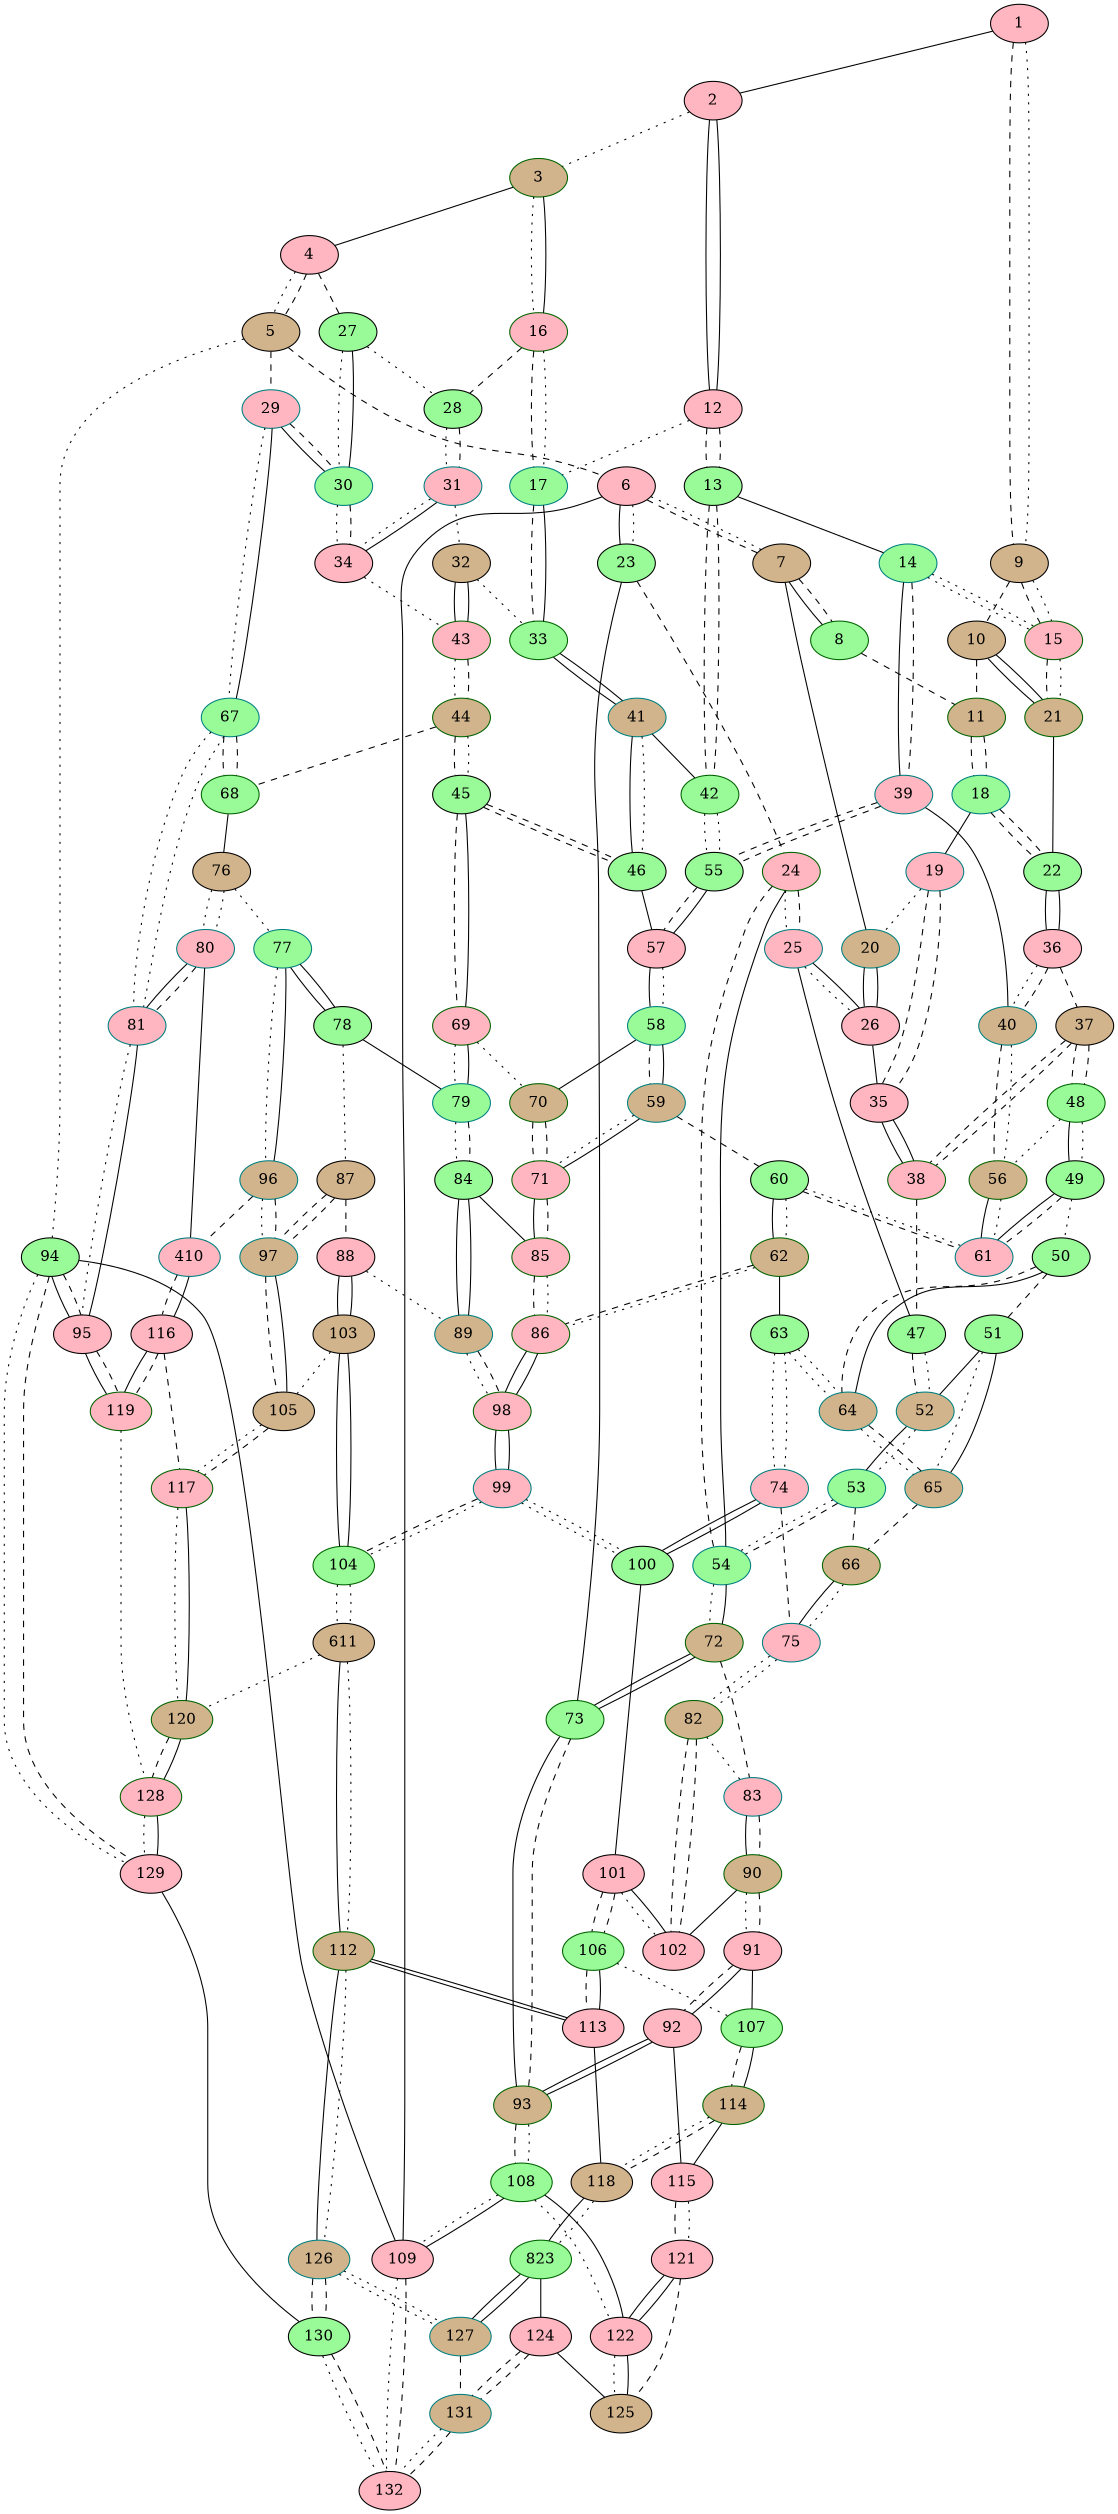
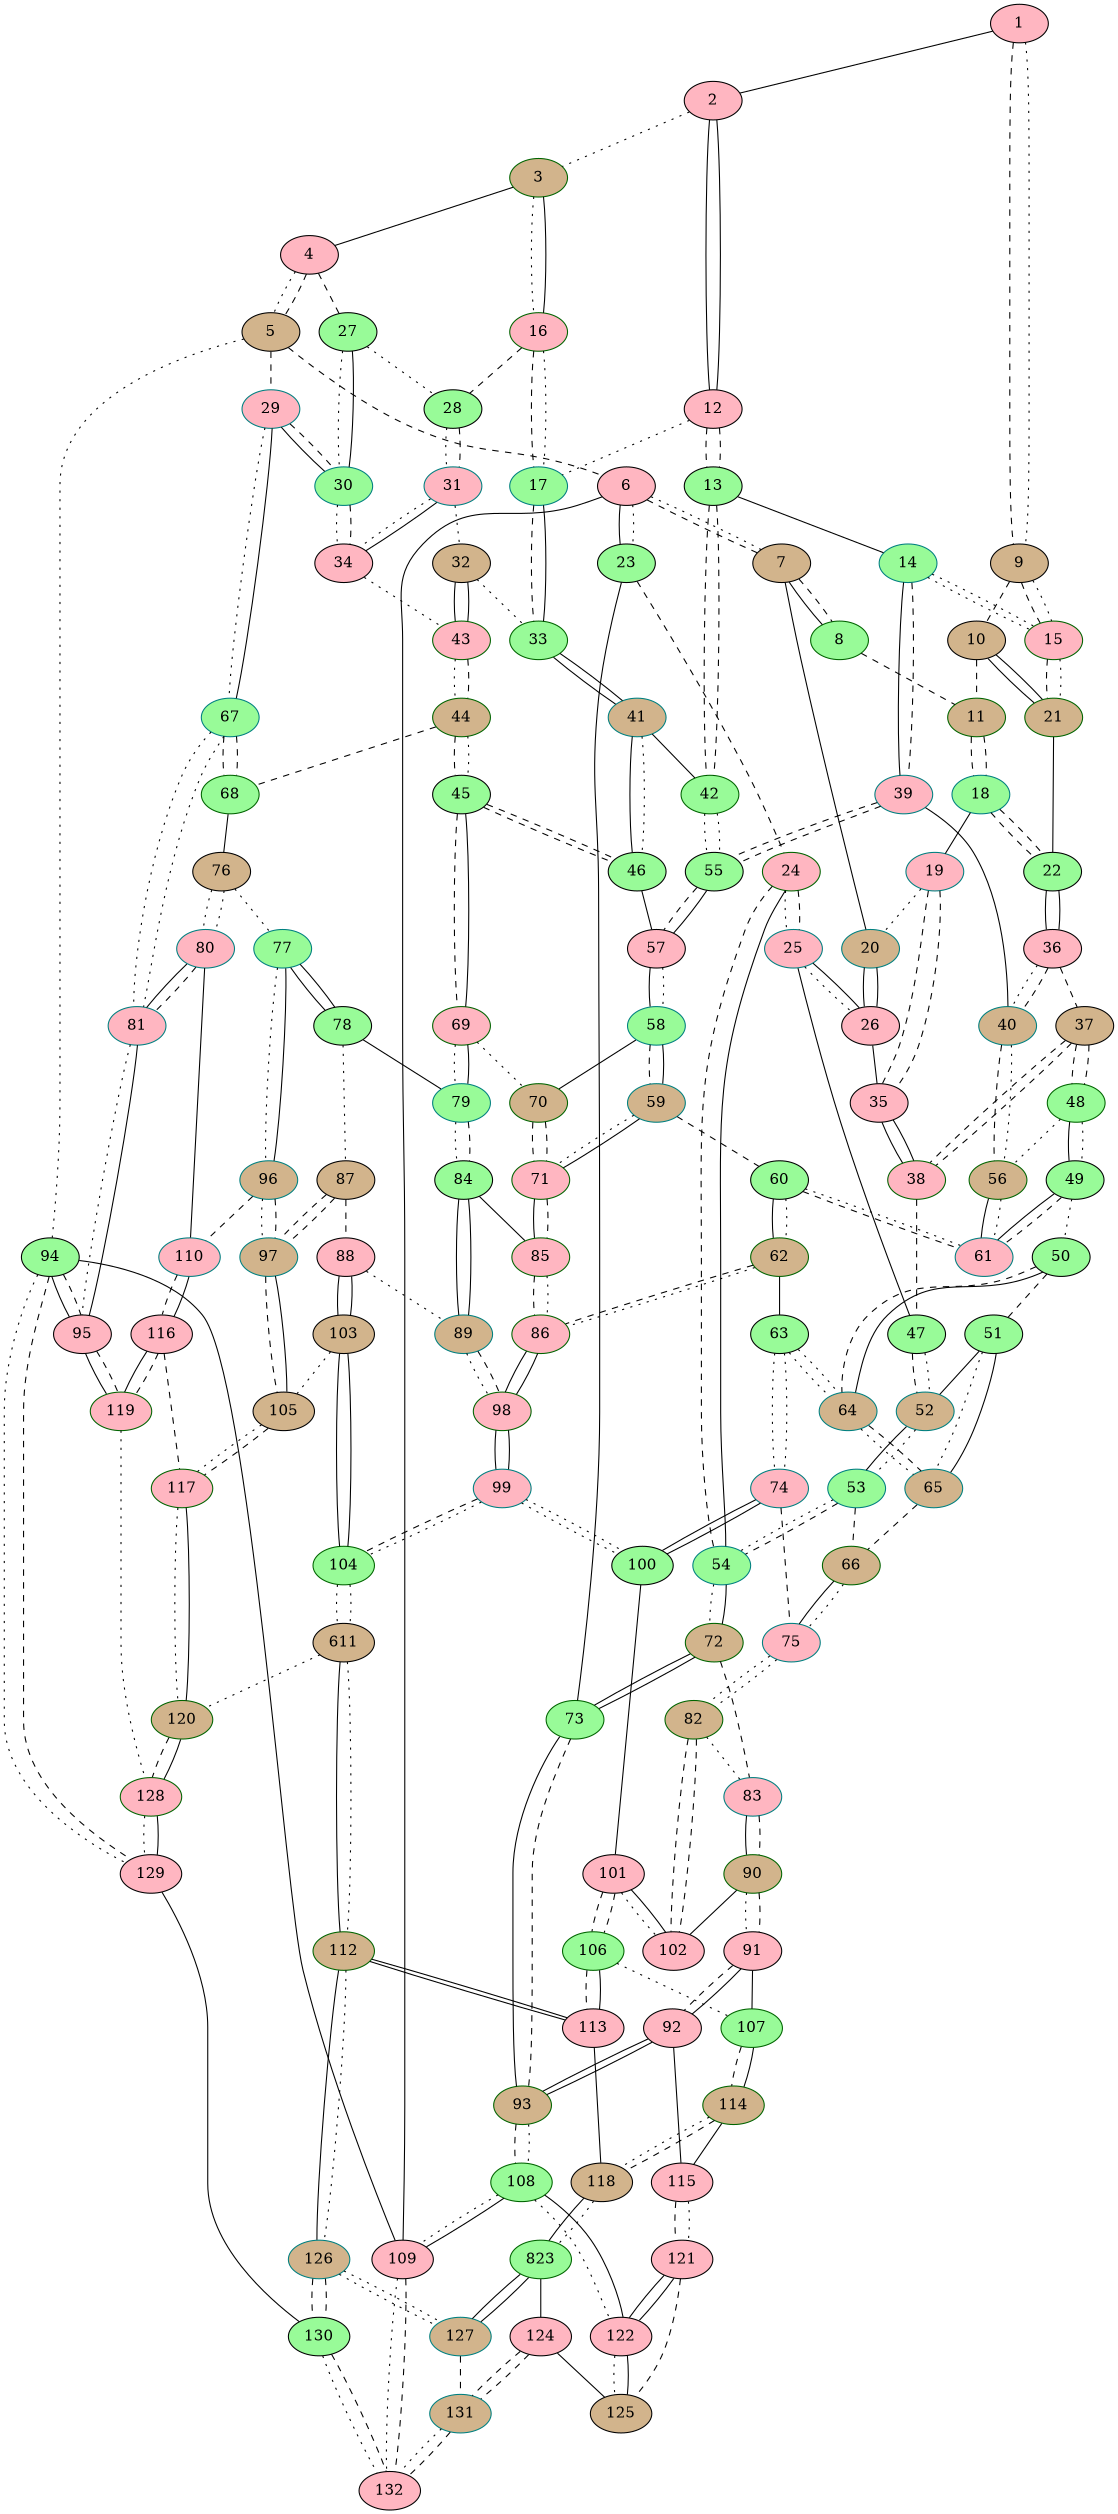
node "410": label "410" -> "110"
